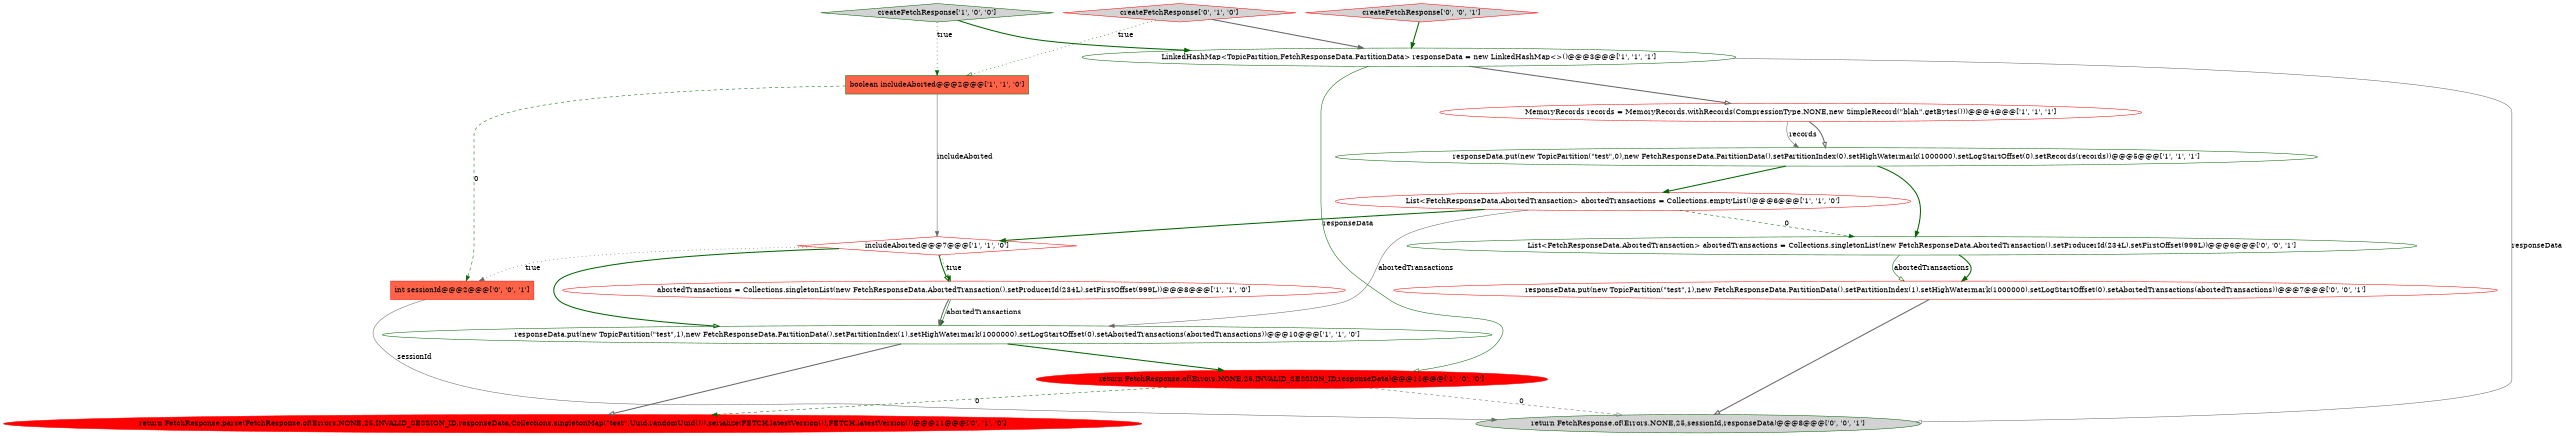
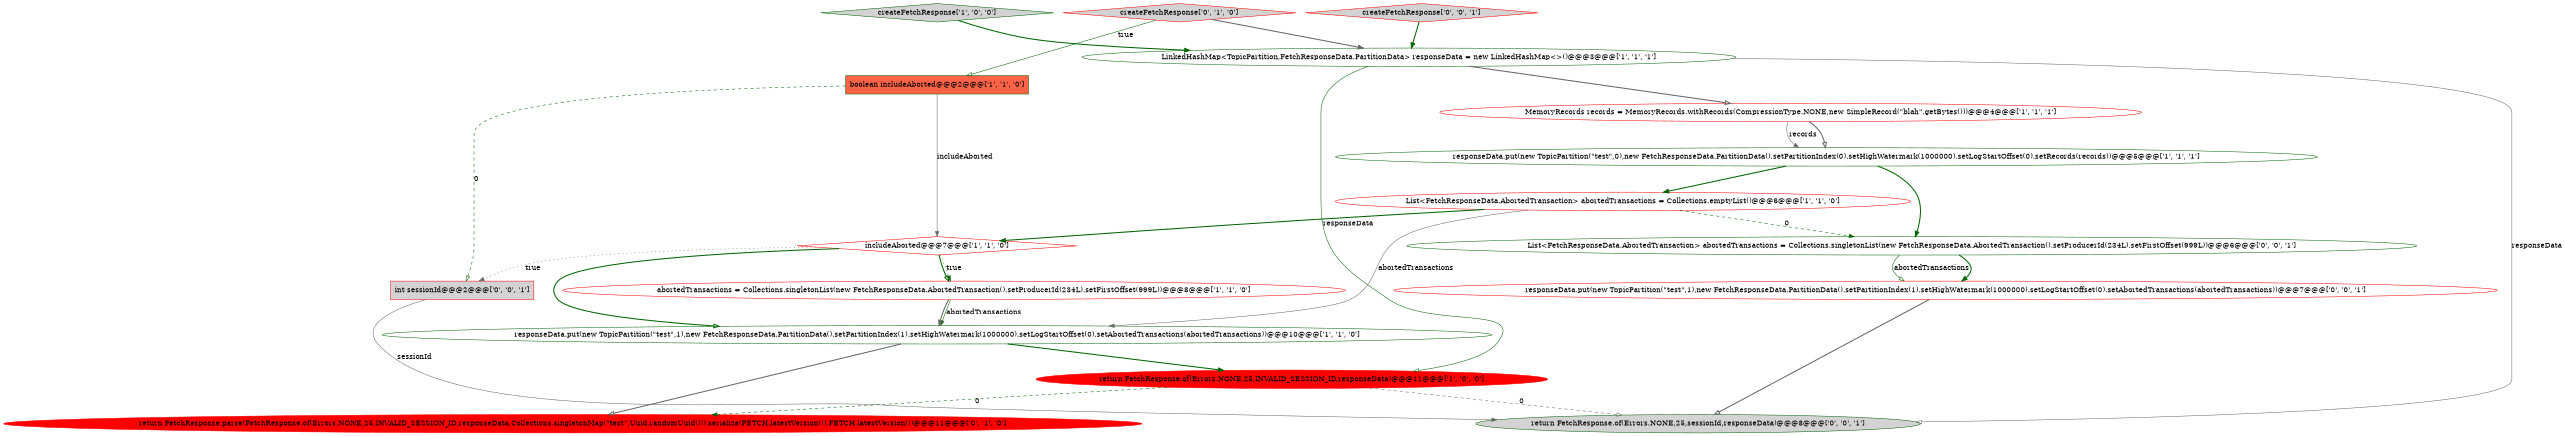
edge "createFetchResponse['1', '0', '0']" -> "boolean includeAborted@@@2@@@['1', '1', '0']": removed, label "true"
edge "createFetchResponse['0', '1', '0']" -> "boolean includeAborted@@@2@@@['1', '1', '0']": style dotted -> solid
edge "boolean includeAborted@@@2@@@['1', '1', '0']" -> "int sessionId@@@2@@@['0', '0', '1']": arrowhead normal -> onormal
node "int sessionId@@@2@@@['0', '0', '1']": fillcolor tomato -> lightgray
